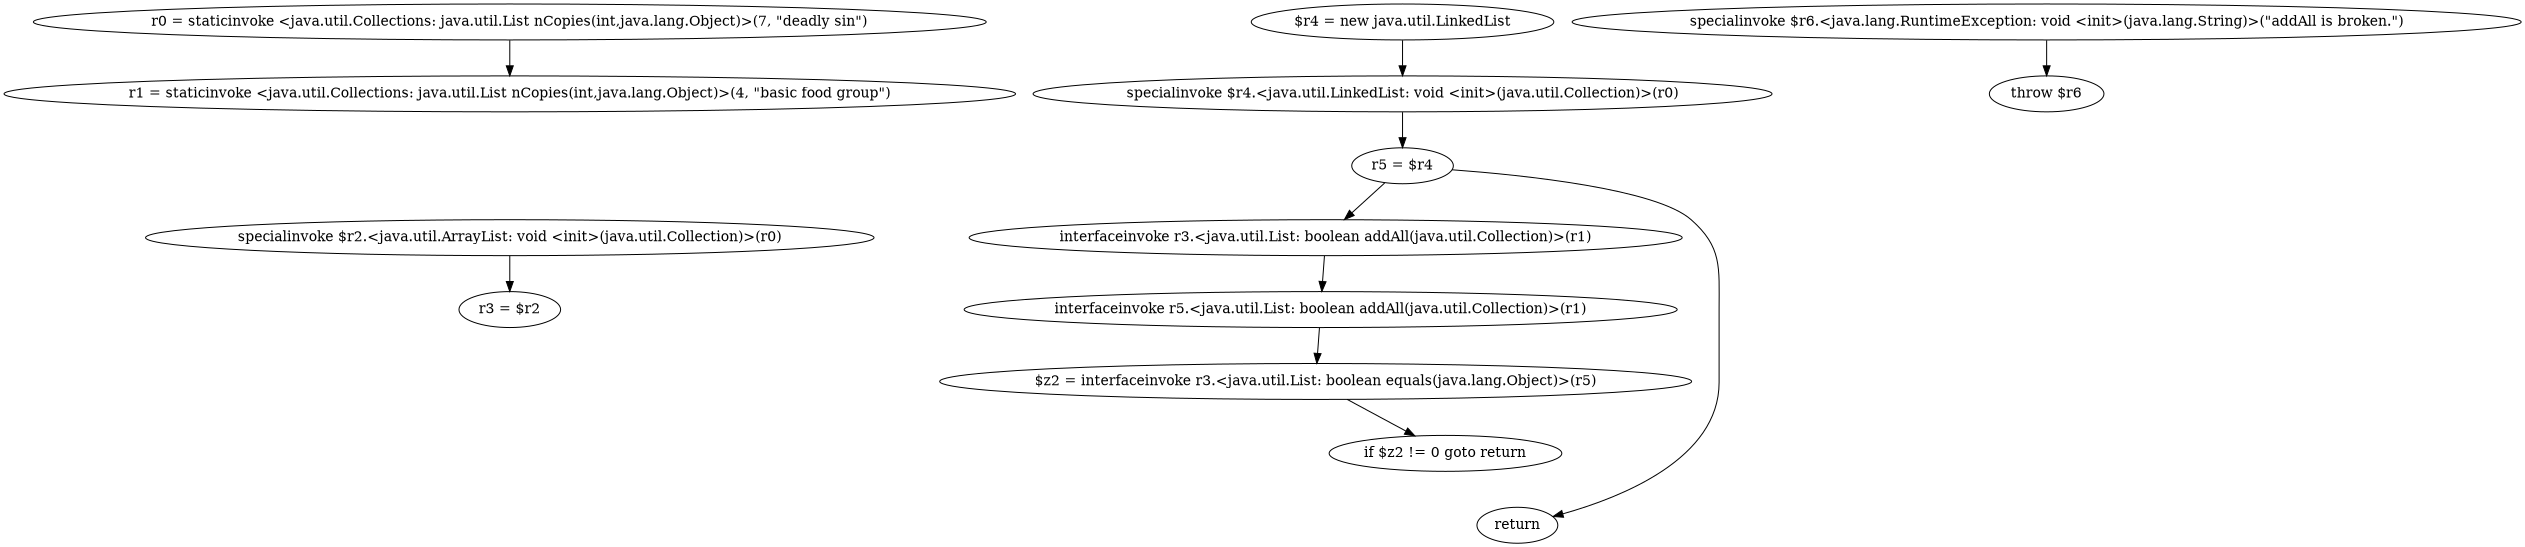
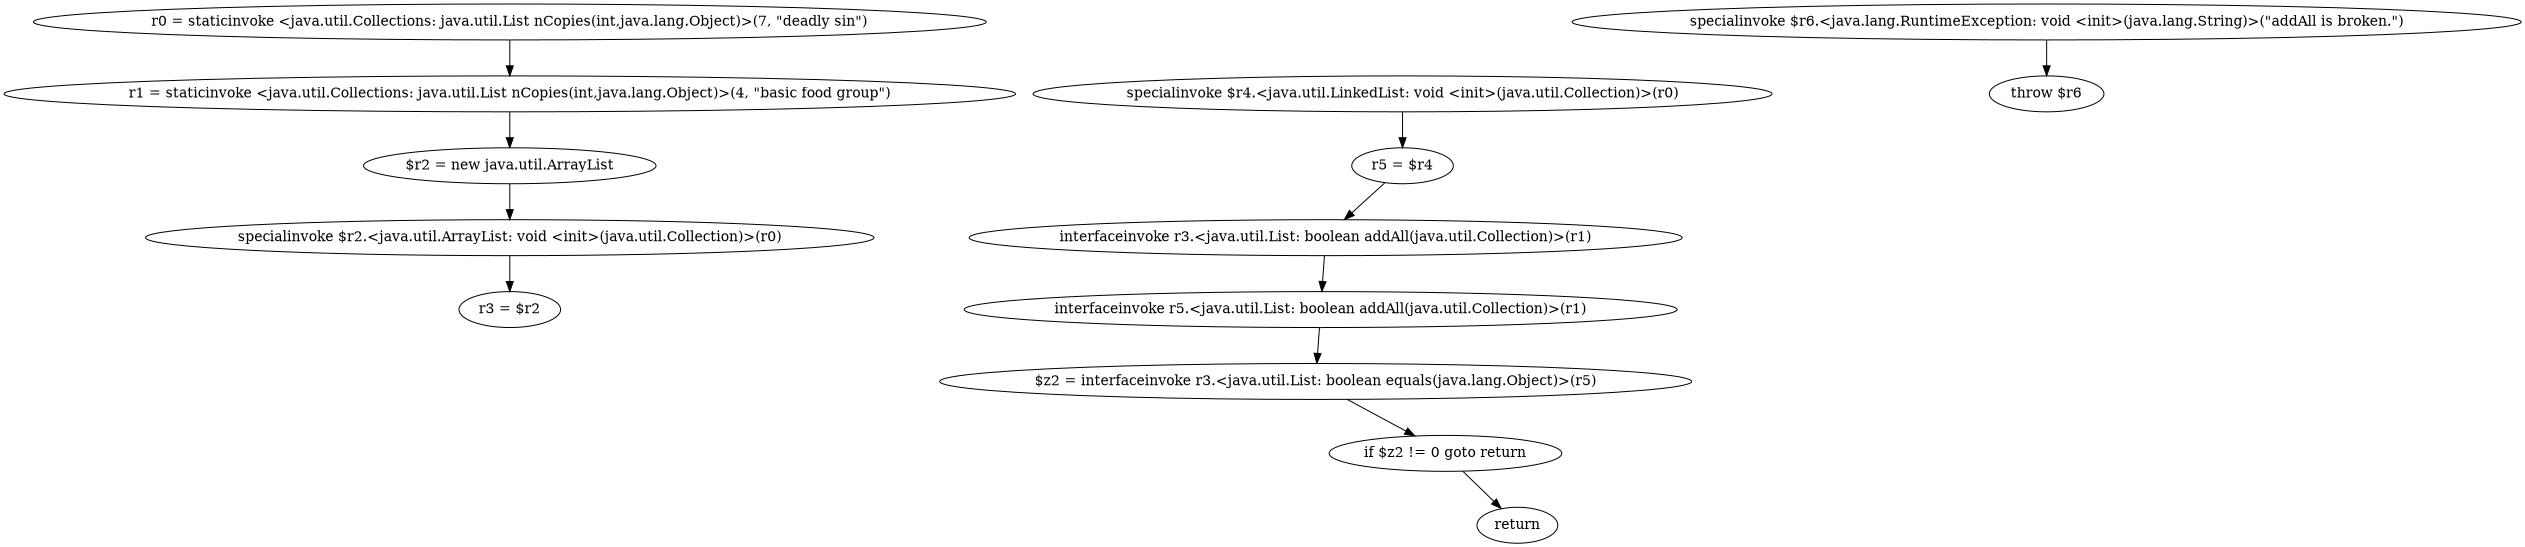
node "$r4 = new java.util.LinkedList": removed
node "$r2 = new java.util.ArrayList": added
edge "r5 = $r4" -> "return": now "if $z2 != 0 goto return" -> "return"
